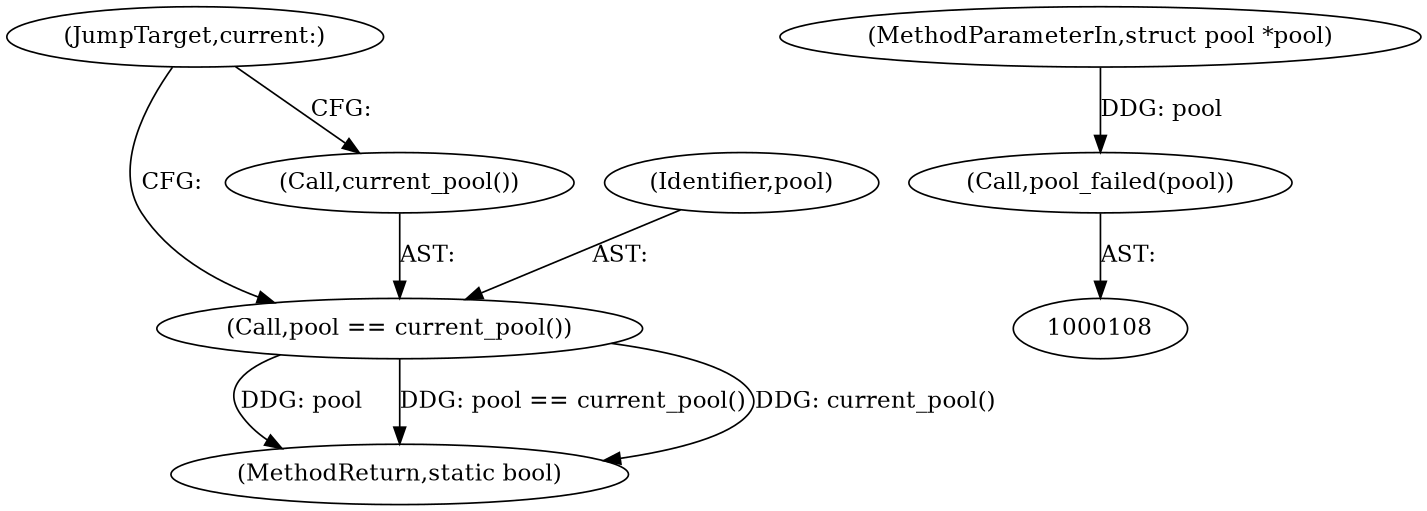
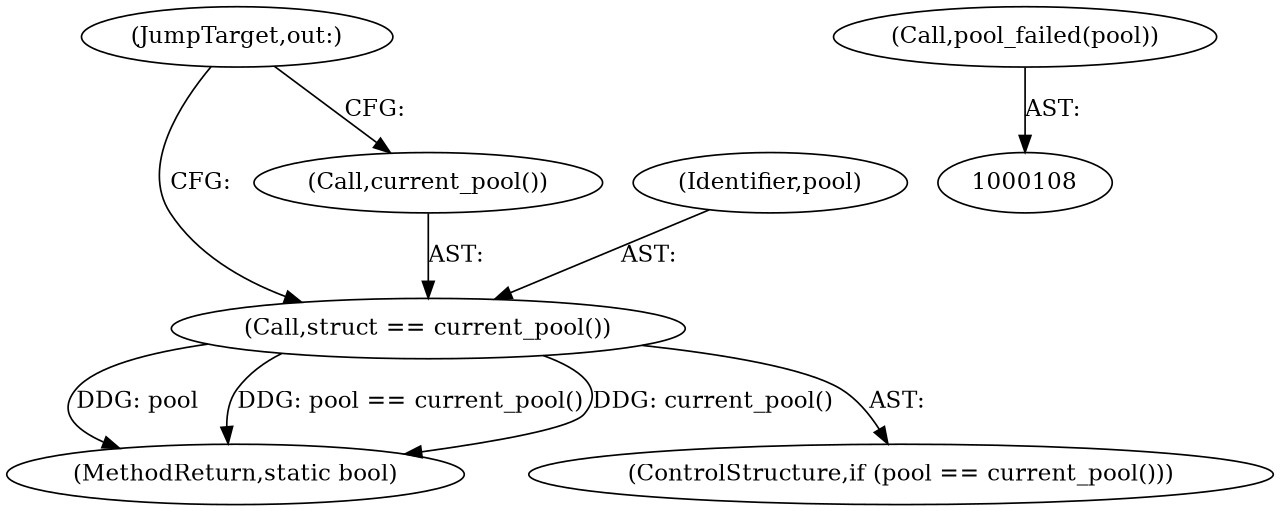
node "(JumpTarget,current:)": label "(JumpTarget,current:)" -> "(JumpTarget,out:)"
node "(MethodParameterIn,struct pool *pool)": removed
node "(Call,pool == current_pool())": label "(Call,pool == current_pool())" -> "(Call,struct == current_pool())"
node "(ControlStructure,if (pool == current_pool()))": added
